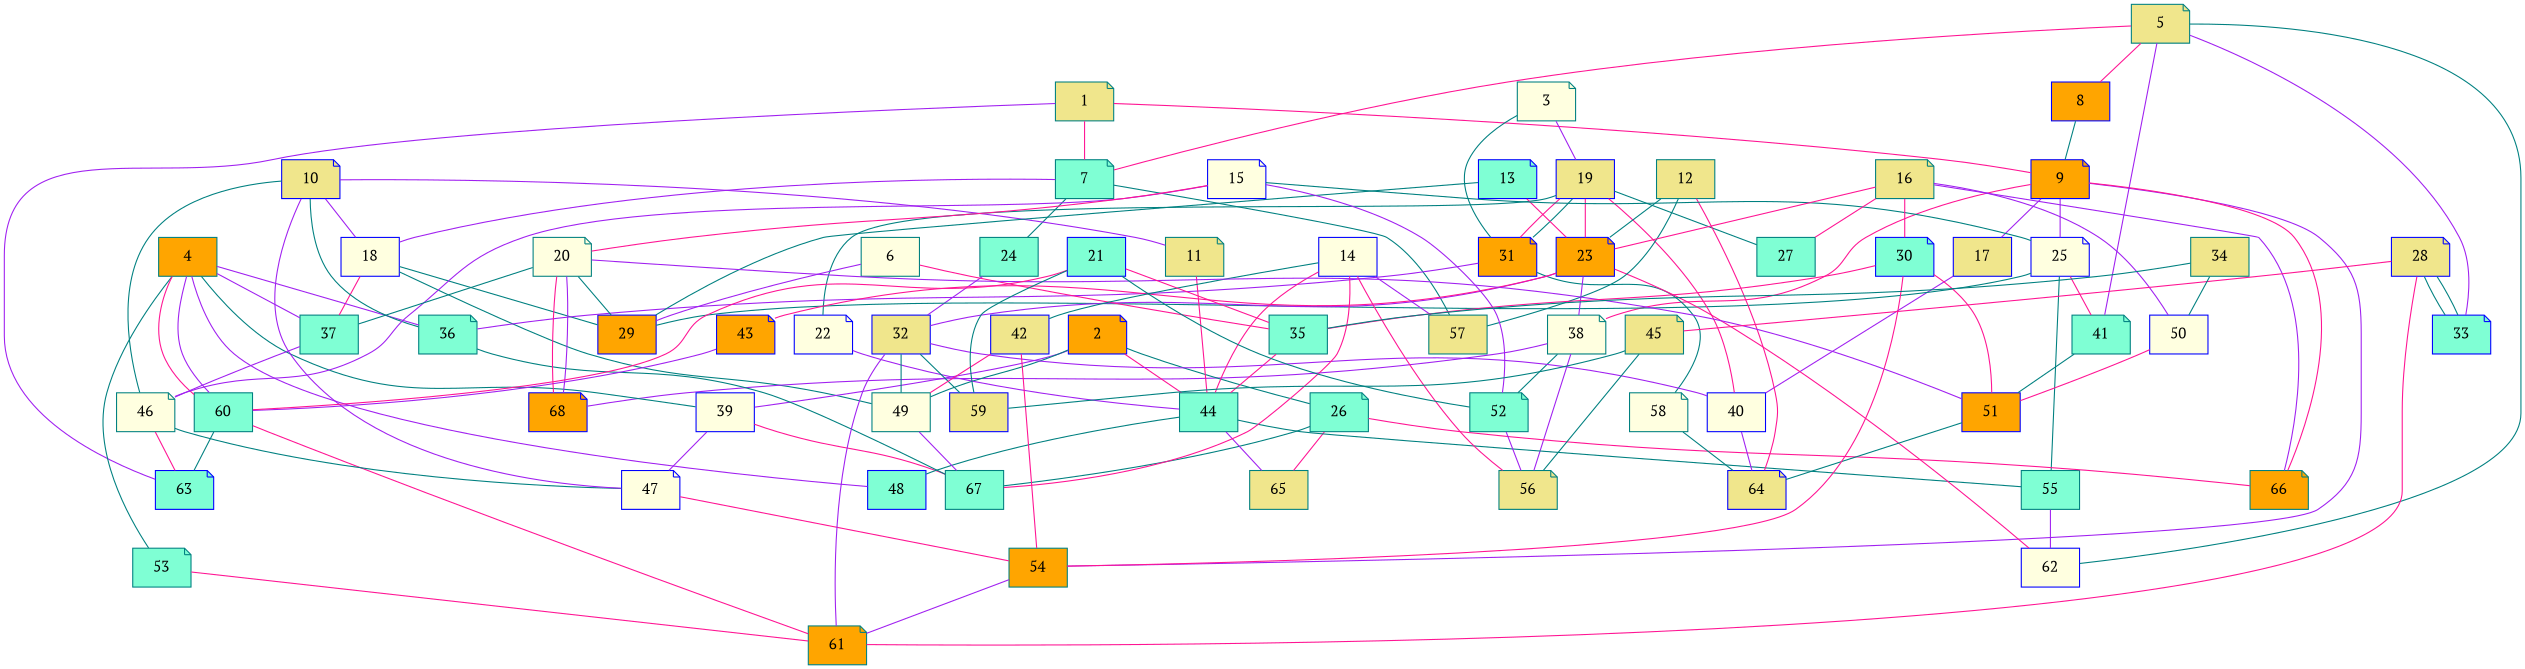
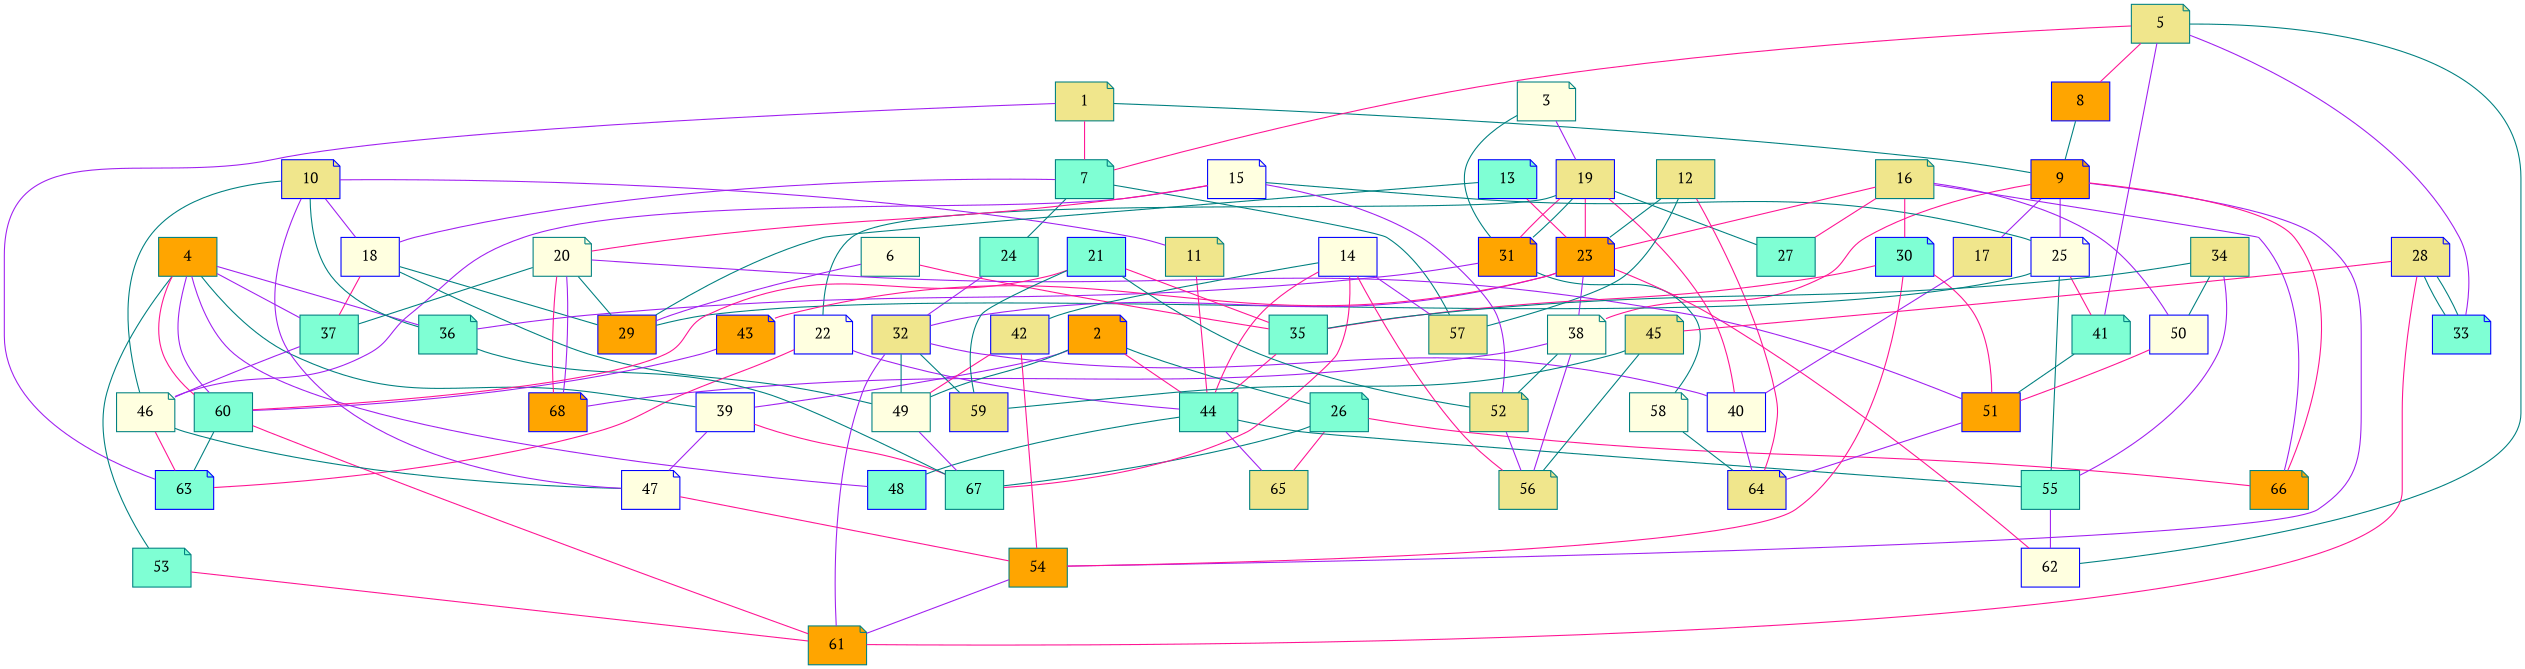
edge "1" -- "9": color deeppink -> teal
edge "34" -- "55": added
node "52": fillcolor aquamarine -> khaki
edge "22" -- "63": added
edge "51" -- "64": color teal -> purple
